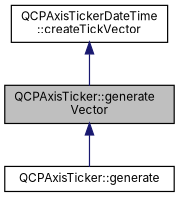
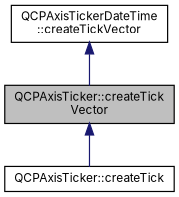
node "QCPAxisTicker::generate Vector": label "QCPAxisTicker::generate Vector" -> "QCPAxisTicker::createTick Vector"
node "QCPAxisTicker::generate": label "QCPAxisTicker::generate" -> "QCPAxisTicker::createTick"
